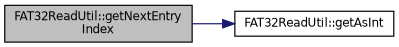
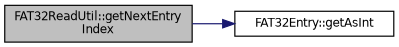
node "FAT32ReadUtil::getAsInt": label "FAT32ReadUtil::getAsInt" -> "FAT32Entry::getAsInt"
